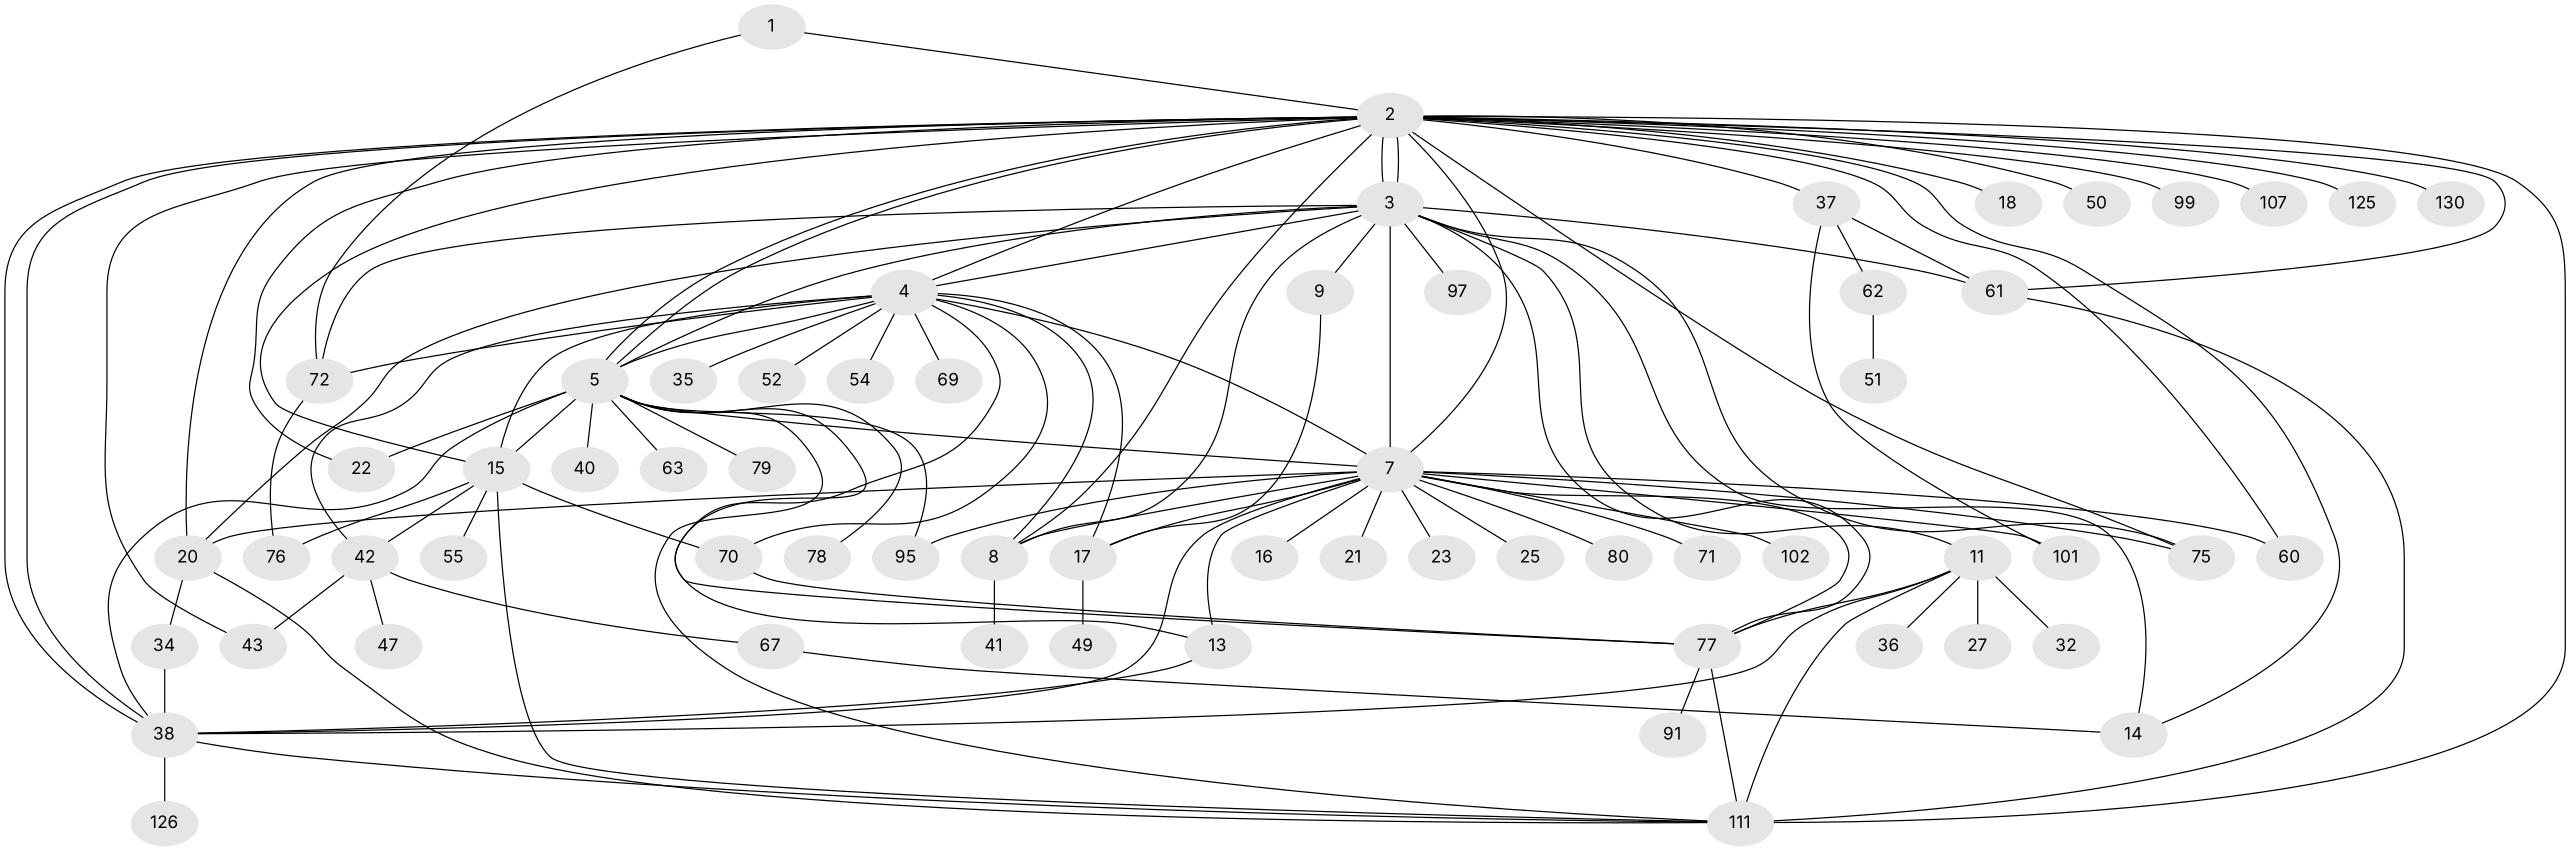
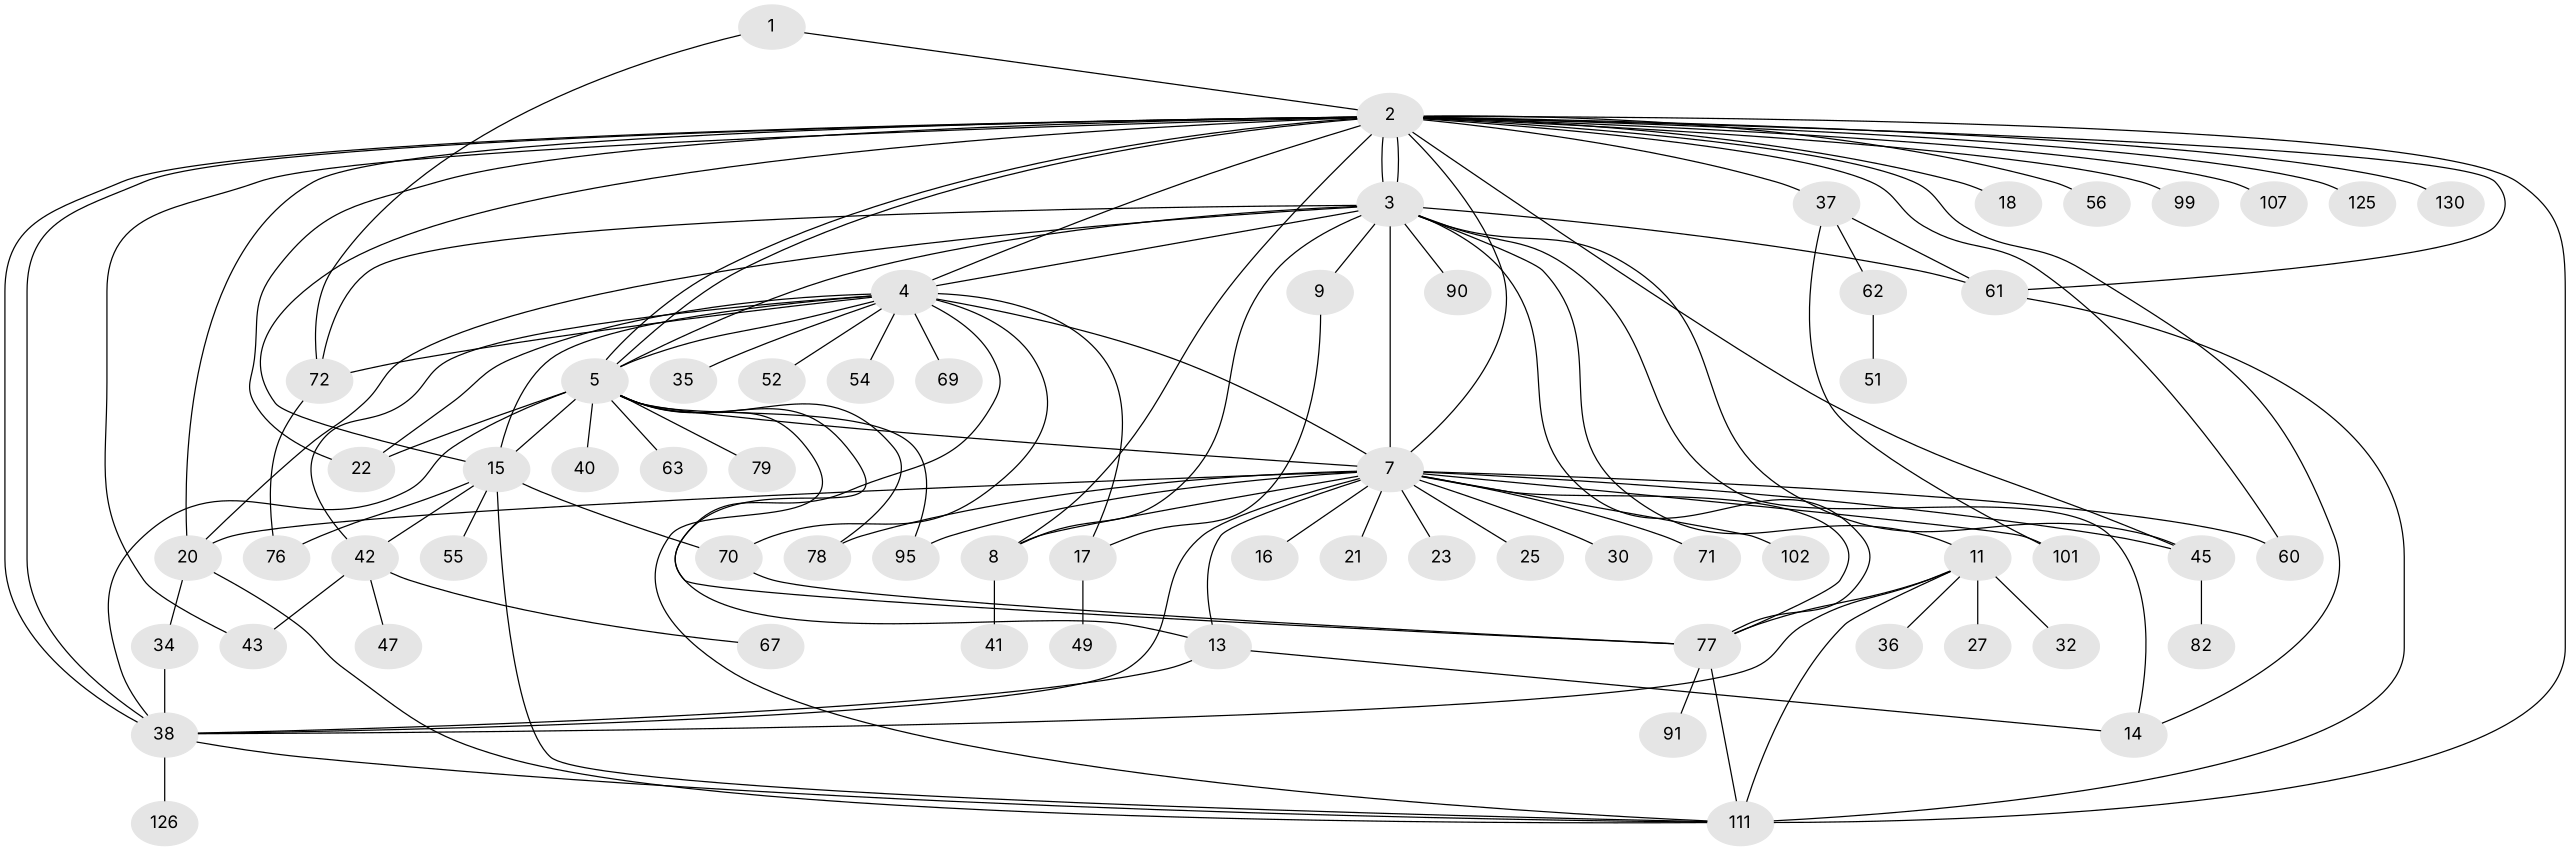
node "50": label "50" -> "56"
node "97": label "97" -> "90"
edge "4" -- "8": now "4" -- "22"
edge "7" -- "17": now "7" -- "78"
node "80": label "80" -> "30"
node "75": label "75" -> "45"
node "82": added
edge "67" -- "14": now "13" -- "14"
